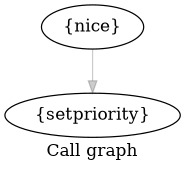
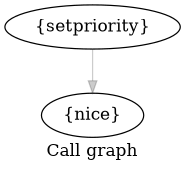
edge "{nice}" -> "{setpriority}": reversed
